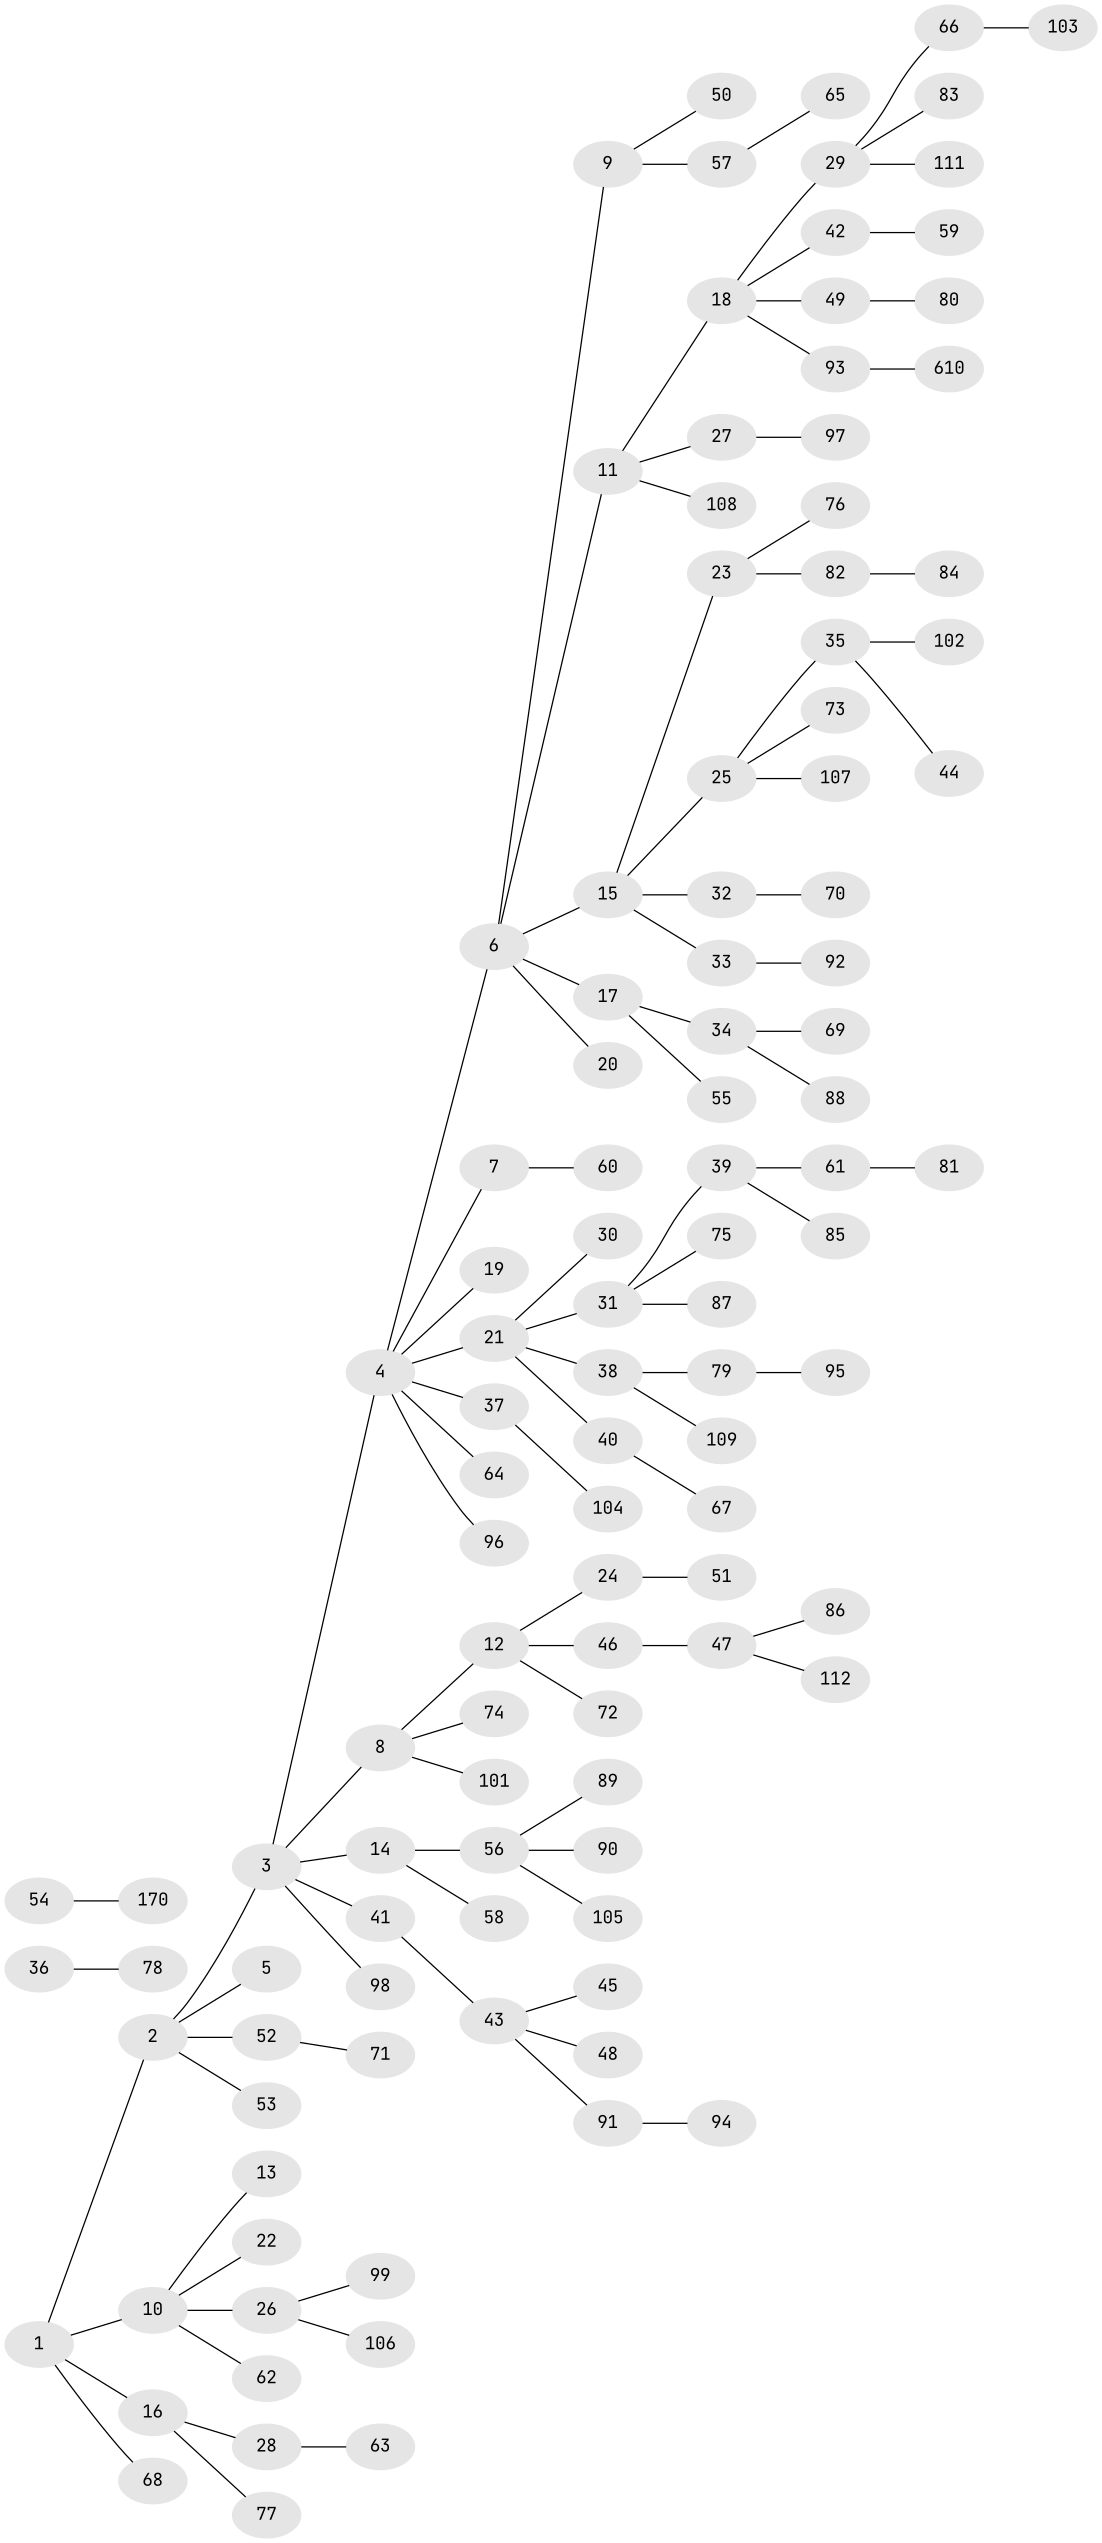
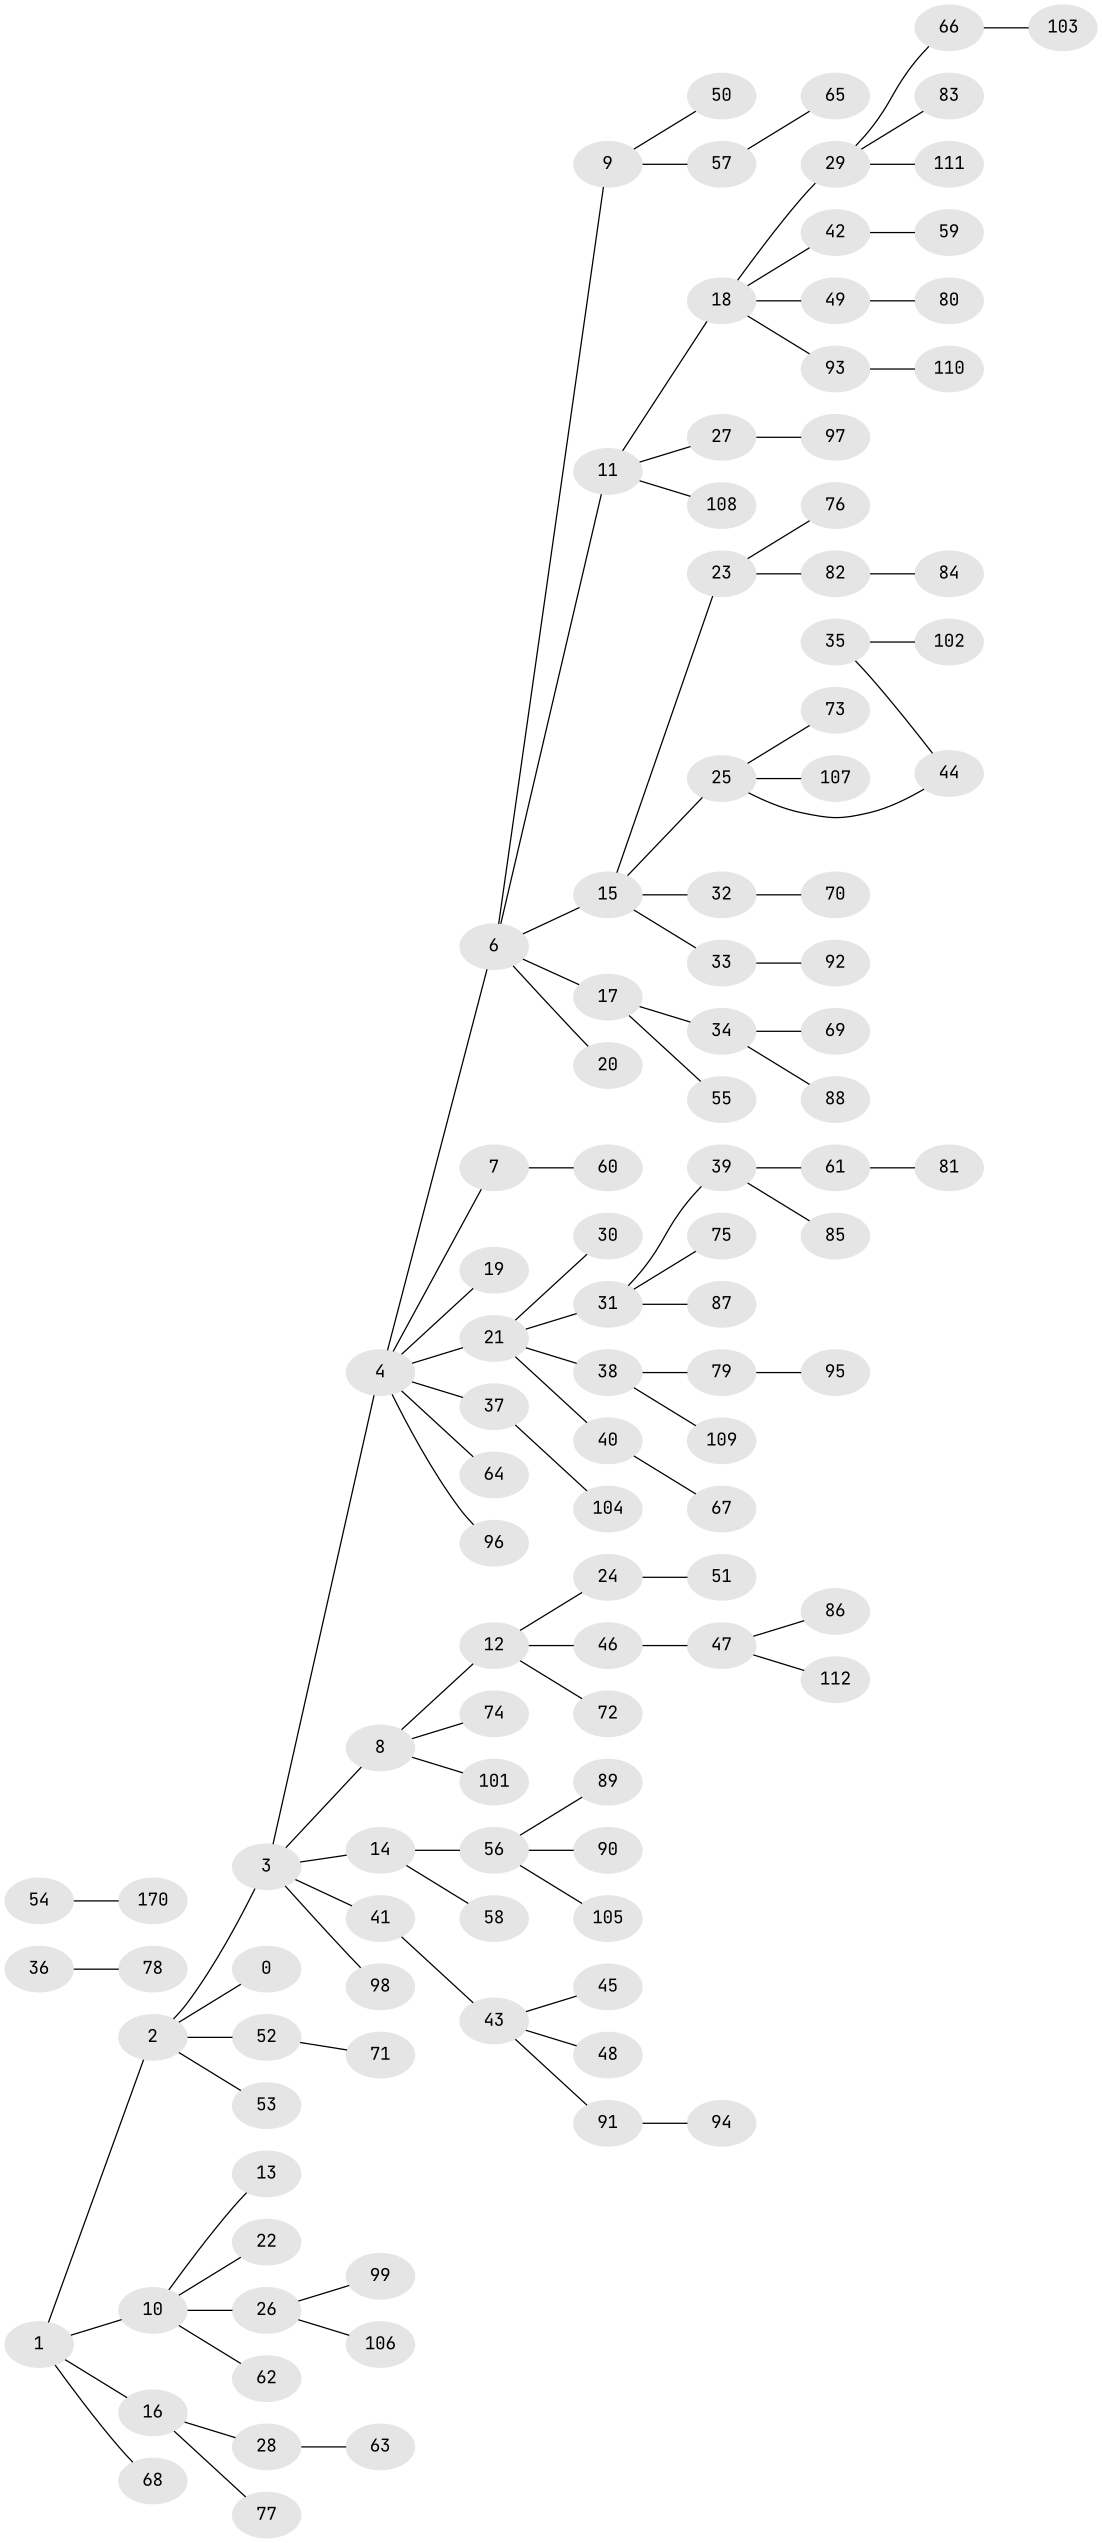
node "610": label "610" -> "110"
edge "35" -- "25": now "44" -- "25"
node "5": label "5" -> "0"
